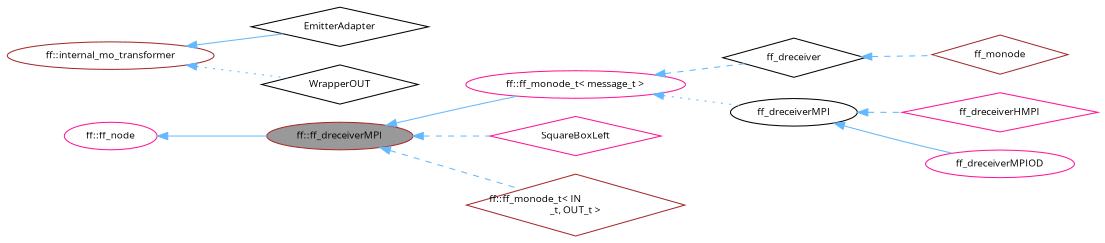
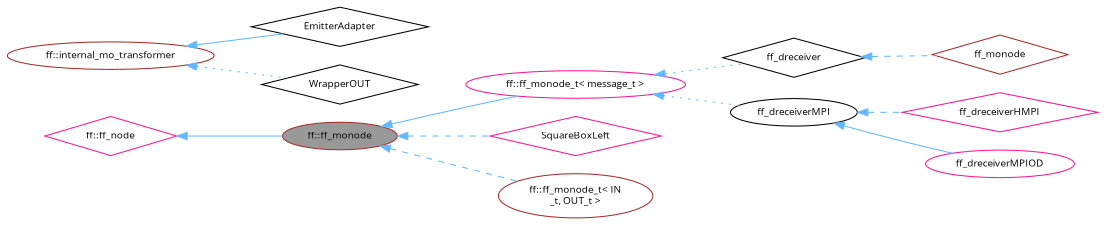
edge "ff_dreceiver" -> "ff::ff_monode_t< message_t >": style dashed -> dotted
node "ff::ff_node": shape ellipse -> diamond
node "ff::ff_dreceiverMPI": label "ff::ff_dreceiverMPI" -> "ff::ff_monode"
node "ff::ff_monode_t< IN _t, OUT_t >": shape diamond -> ellipse
